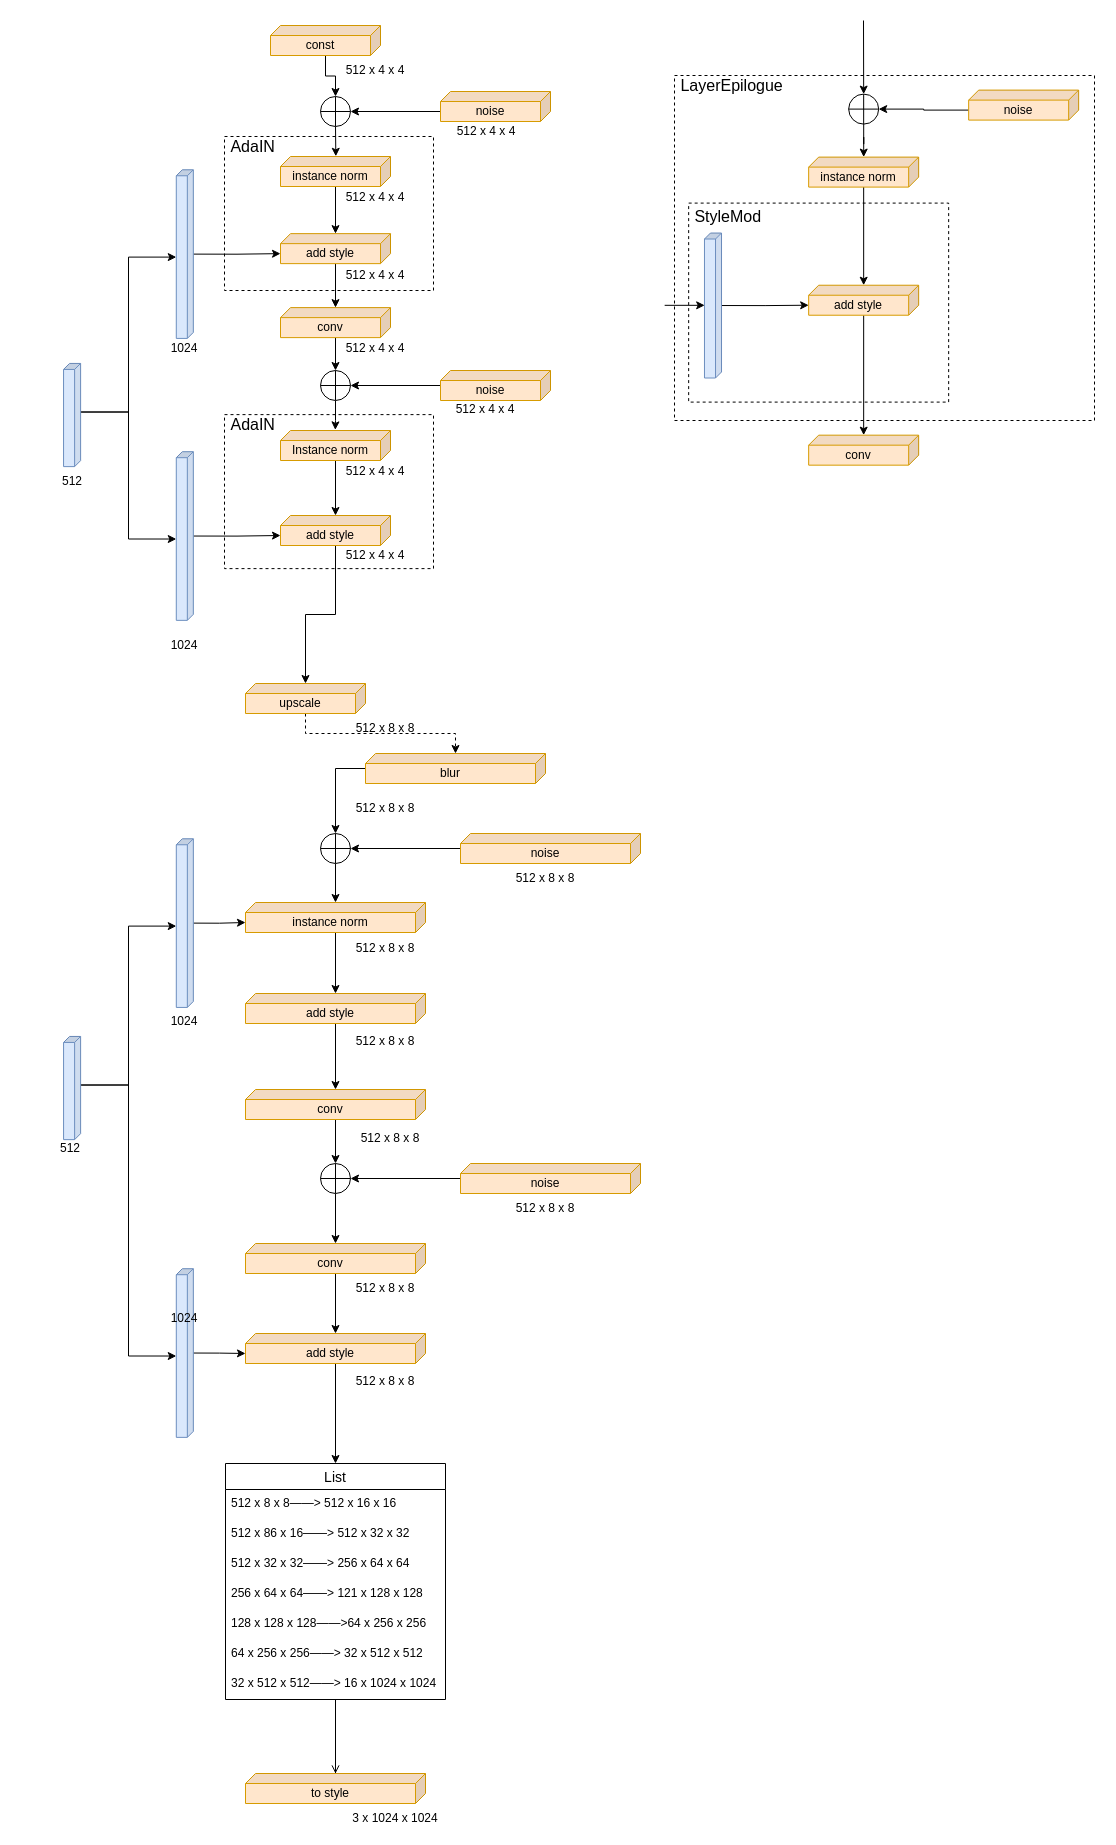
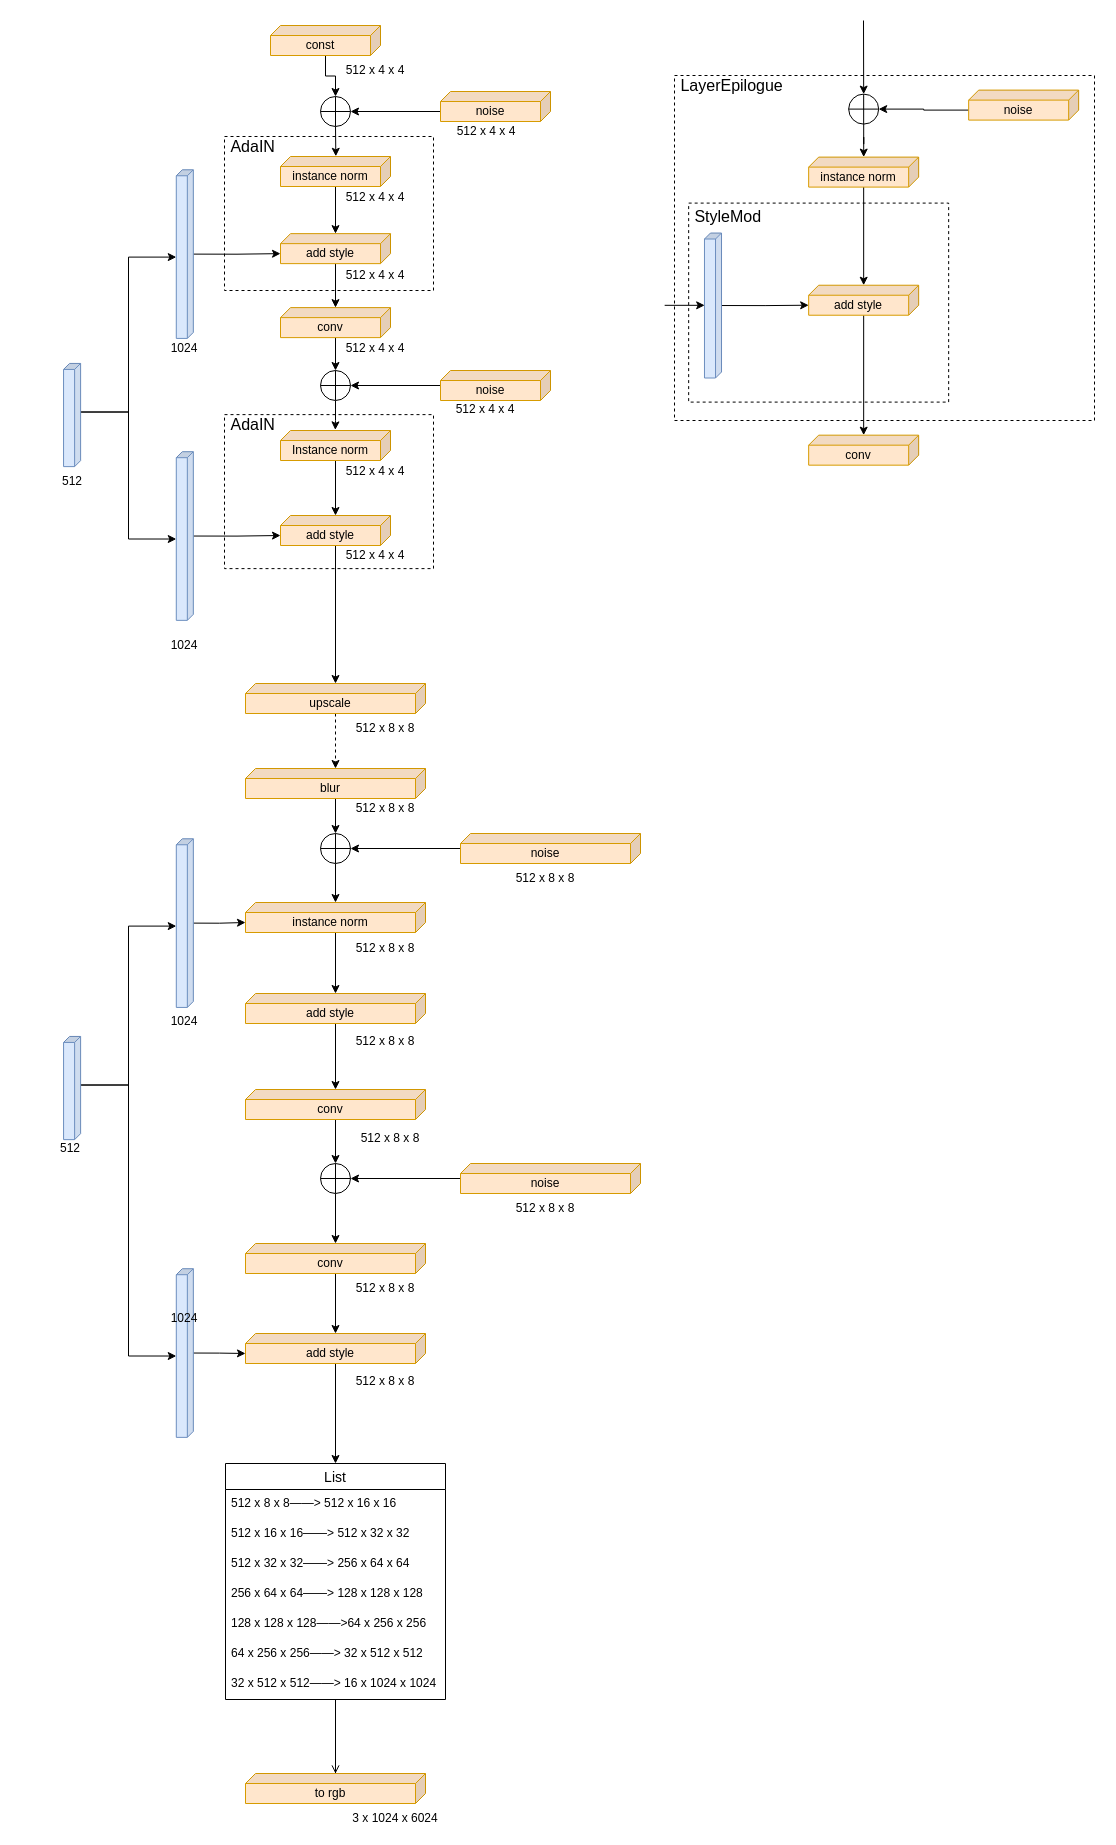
node "upscale": size 120x30 -> 180x30
node "blur": moved (456, 769) -> (336, 784)
node "512 x 86 x 16——> 512 x 32 x 32": label "512 x 86 x 16——> 512 x 32 x 32" -> "512 x 16 x 16——> 512 x 32 x 32"
node "256 x 64 x 64——> 121 x 128 x 128": label "256 x 64 x 64——> 121 x 128 x 128" -> "256 x 64 x 64——> 128 x 128 x 128"
node "to style": label "to style" -> "to rgb"
node "3 x 1024 x 1024": label "3 x 1024 x 1024" -> "3 x 1024 x 6024"
